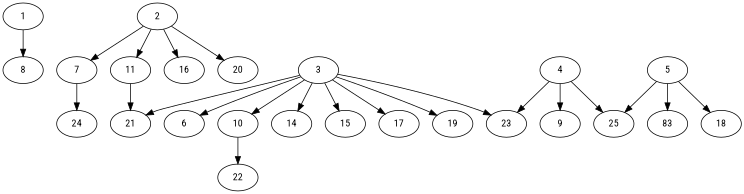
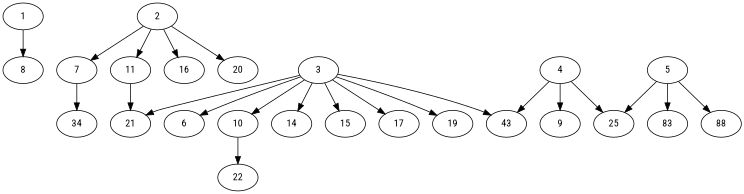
node "24": label "24" -> "34"
node "23": label "23" -> "43"
node "18": label "18" -> "88"
